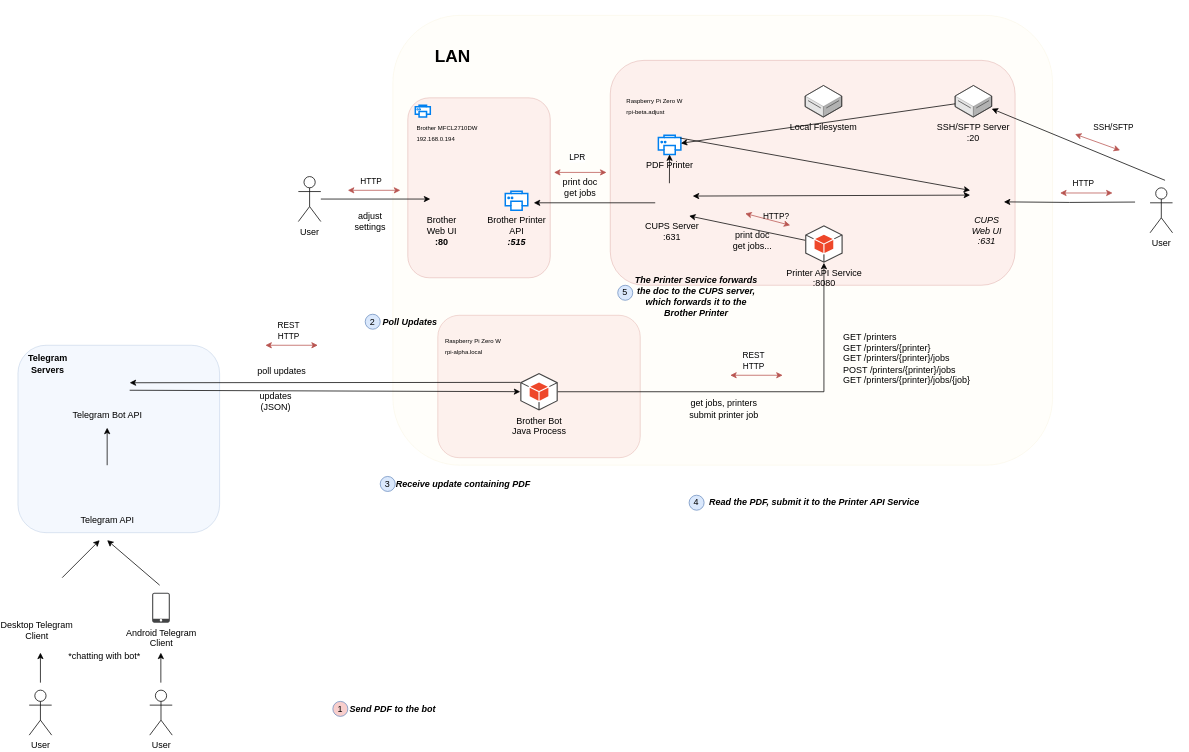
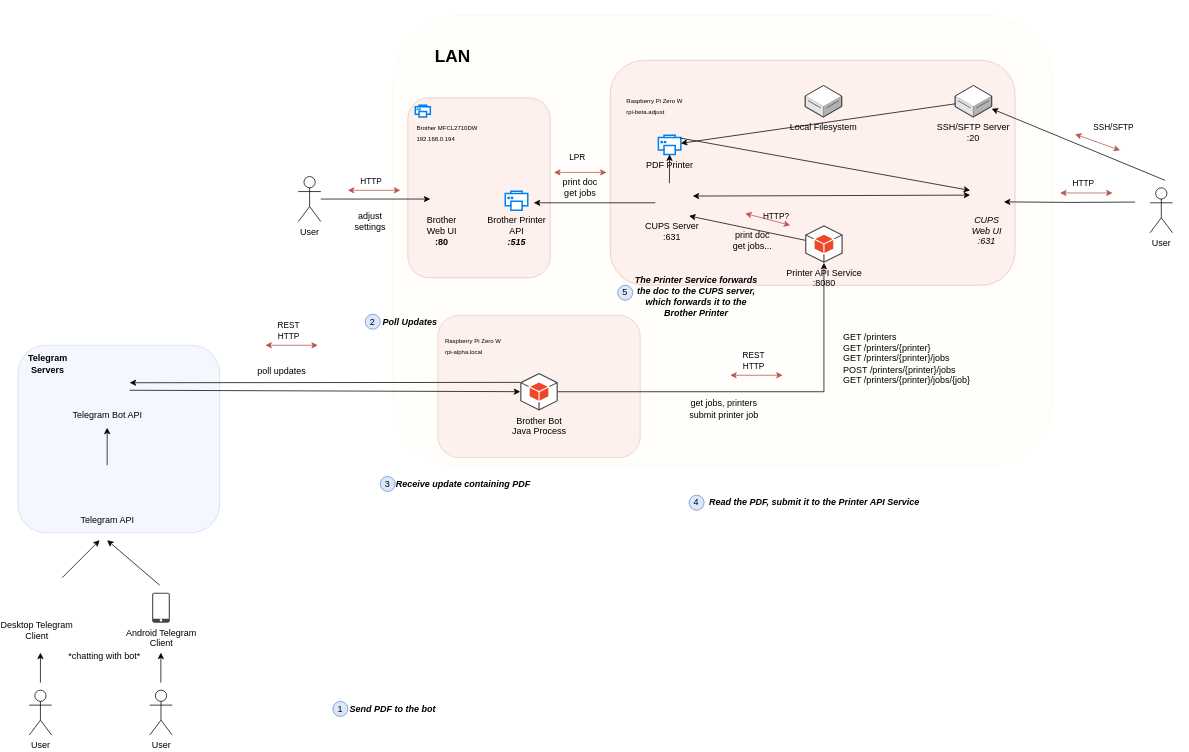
node "updates (JSON)": removed
node "1": fillcolor #f8cecc -> #dae8fc
